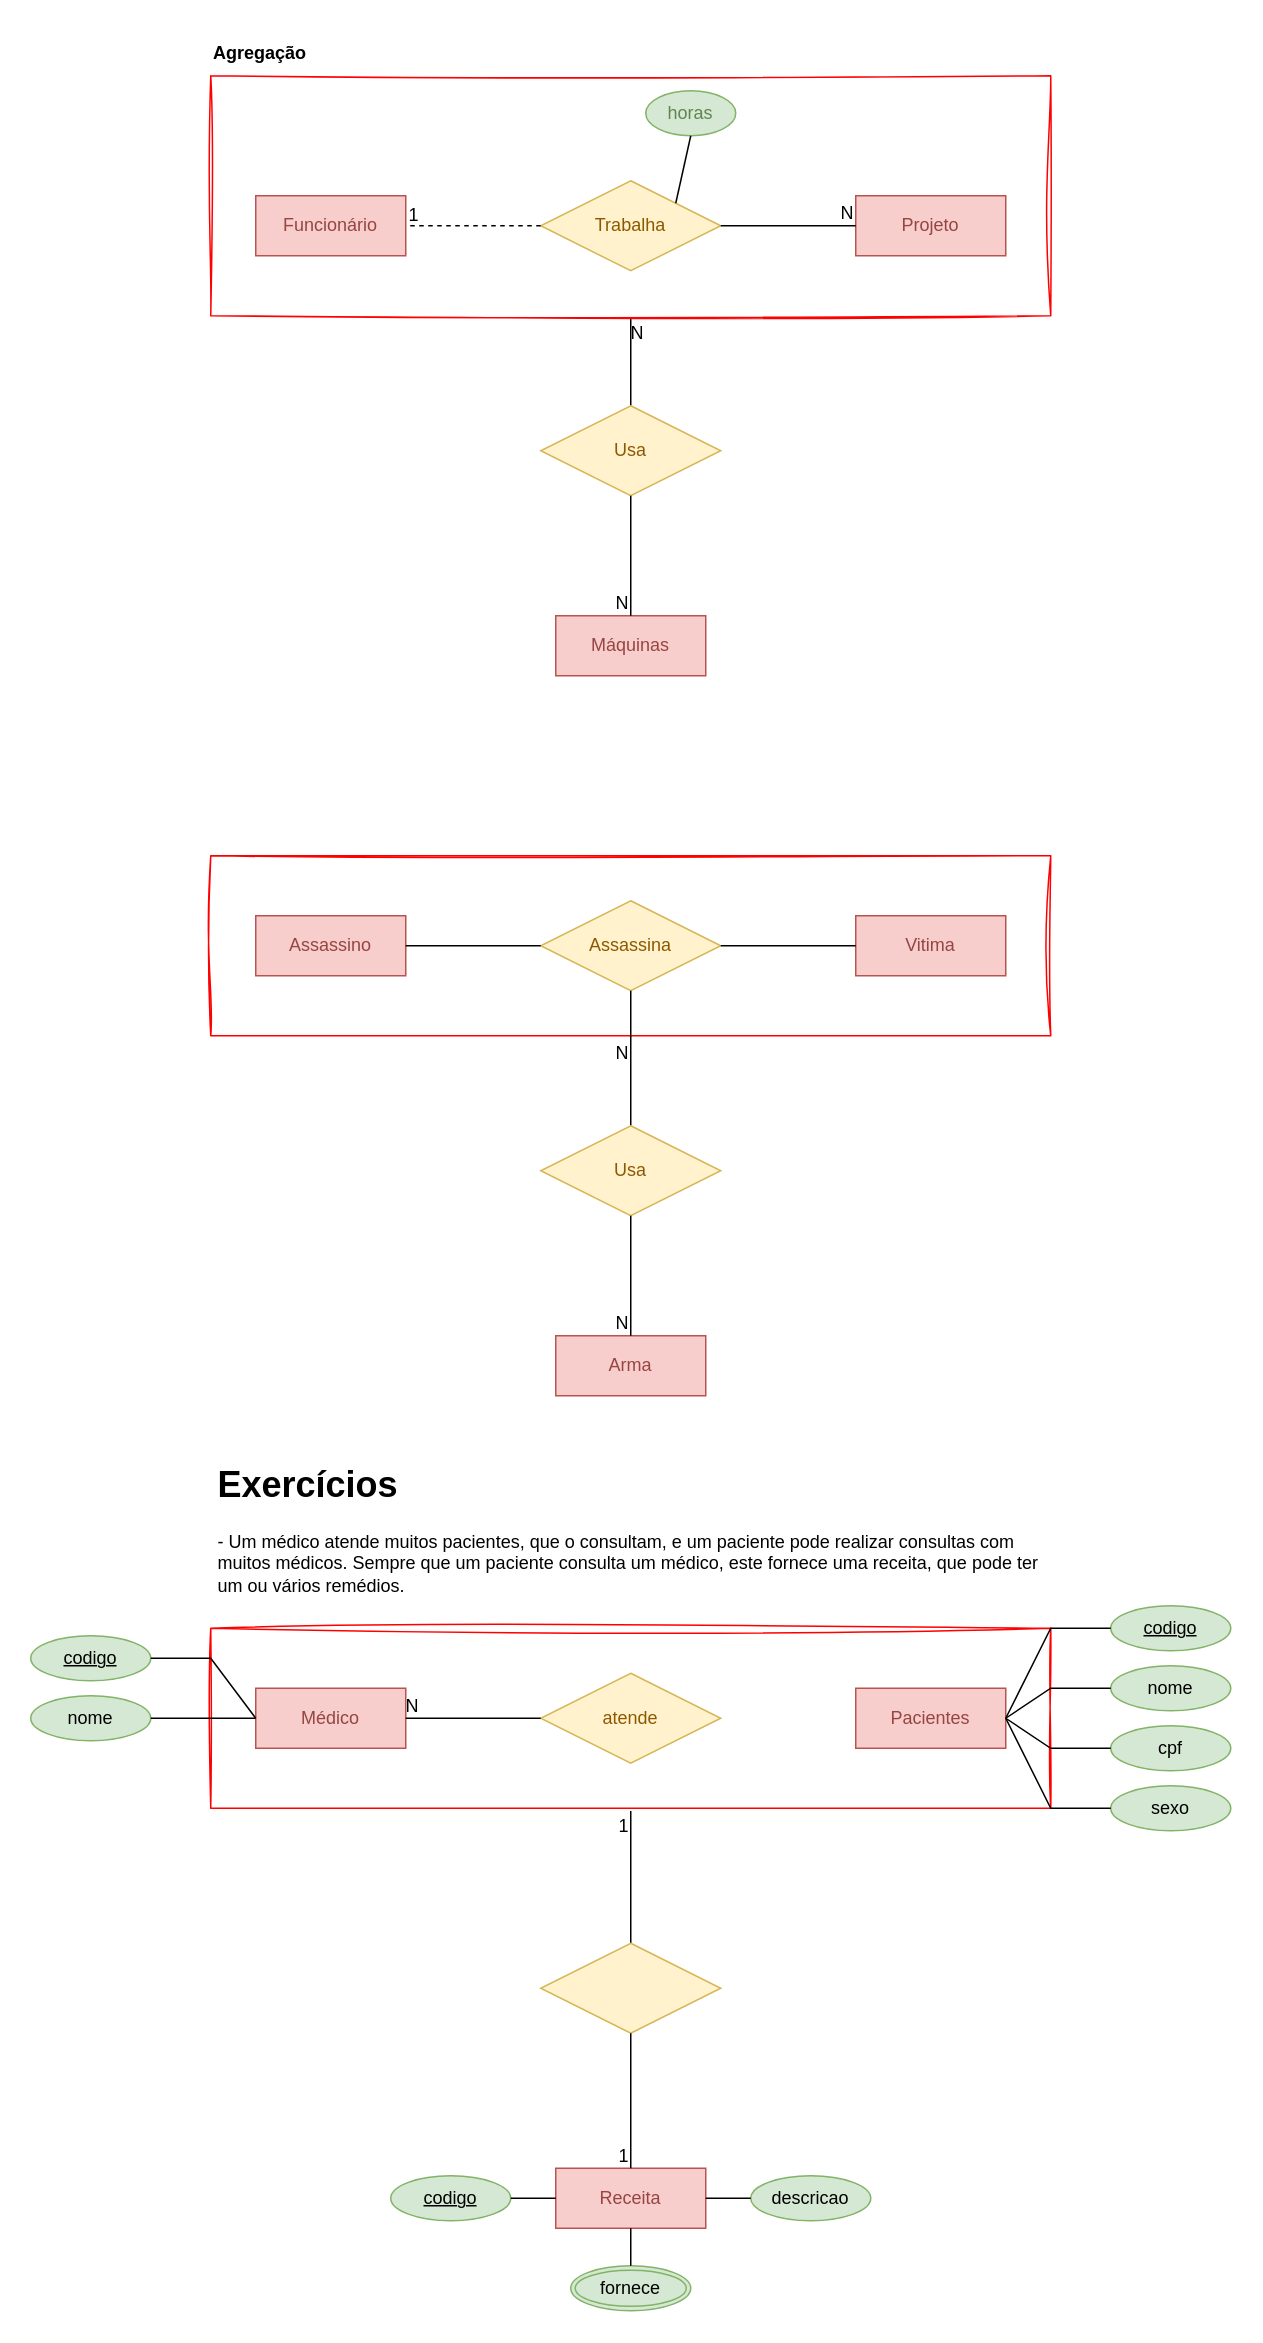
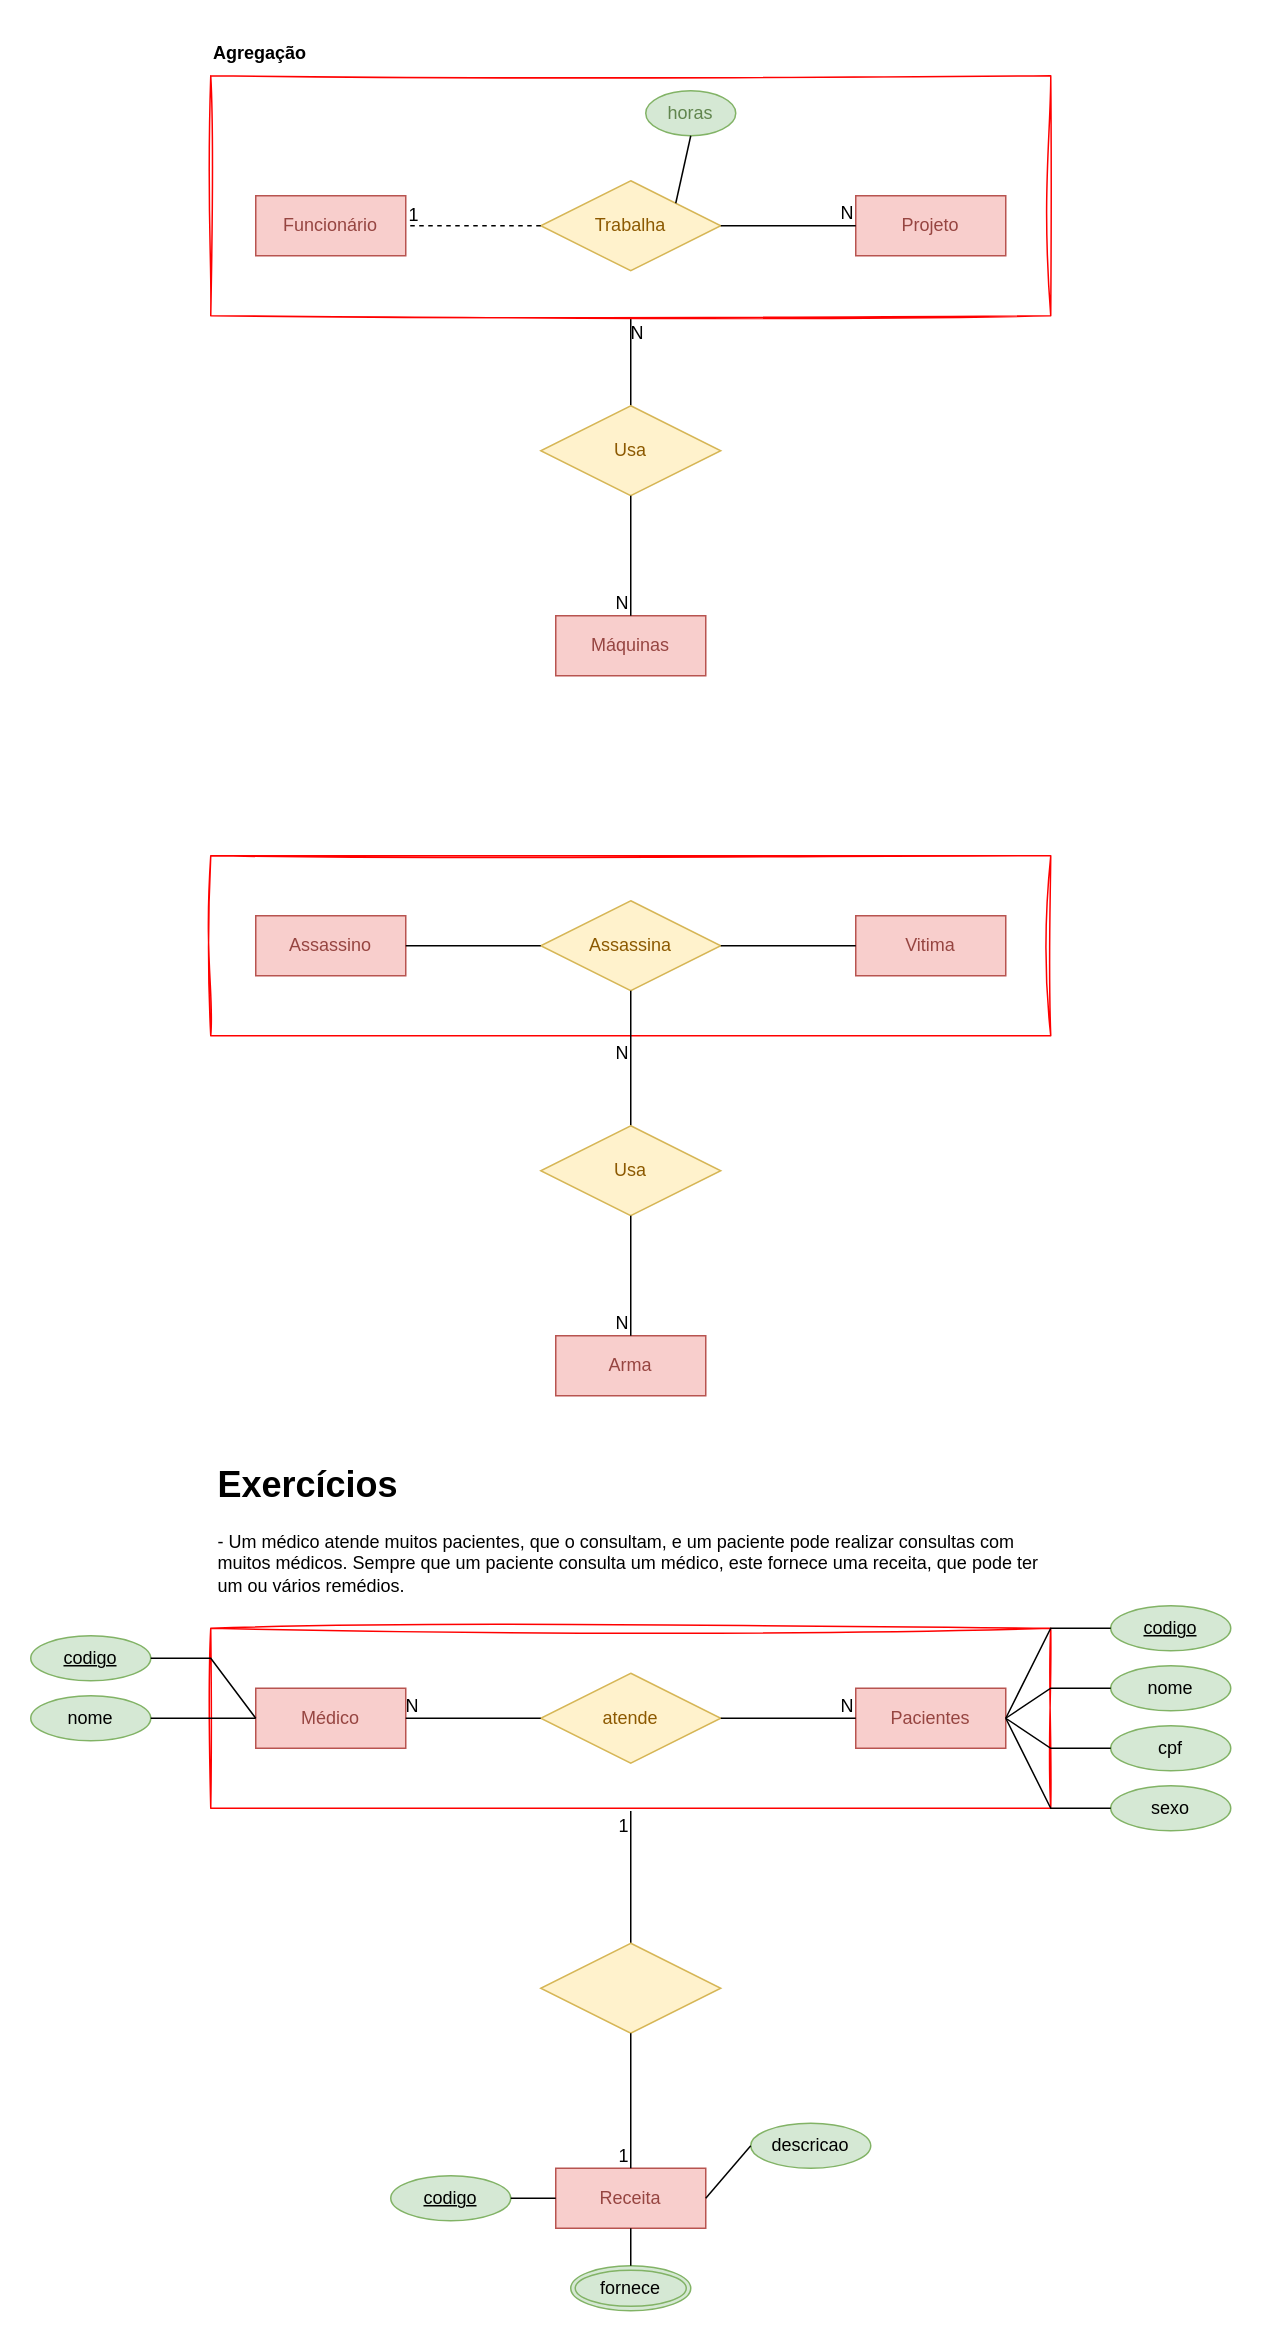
edge "atende" -- "Pacientes": added, label "N"
node "descricao": moved (811, 2198) -> (811, 2146)
